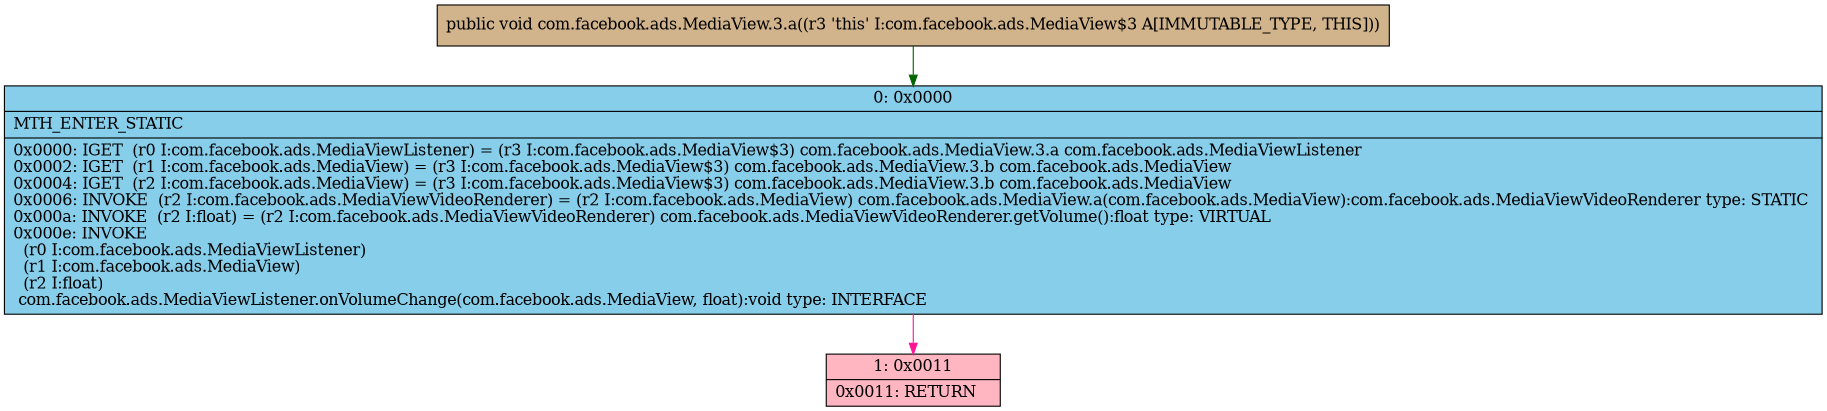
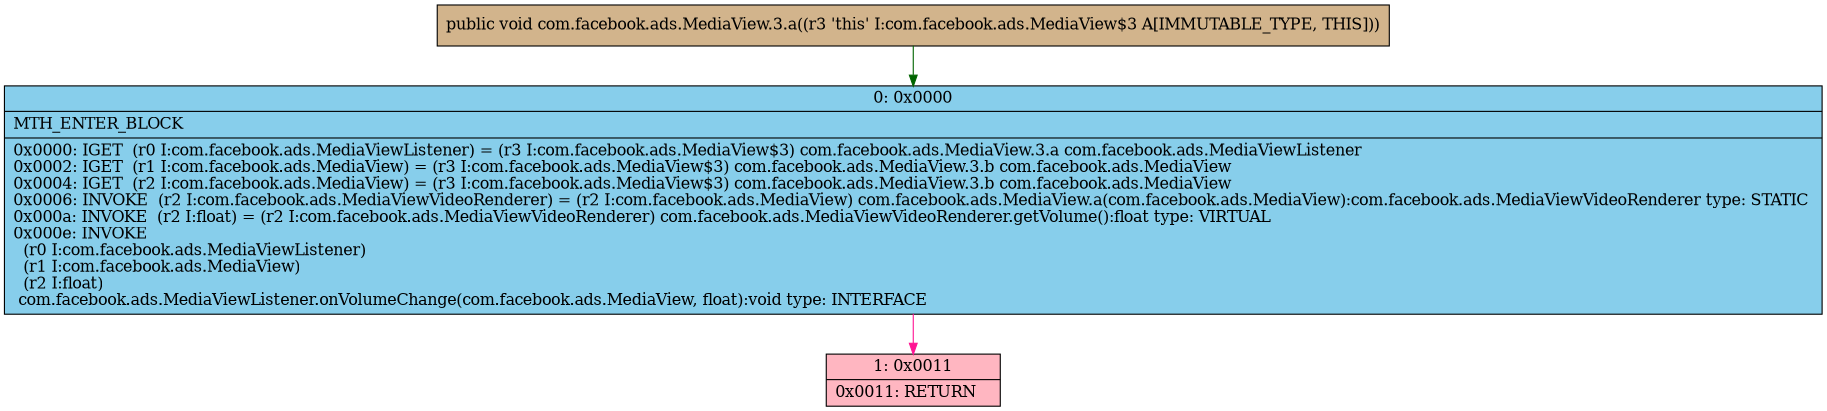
node "0: 0x0000": text "MTH_ENTER_STATIC" -> "MTH_ENTER_BLOCK"
